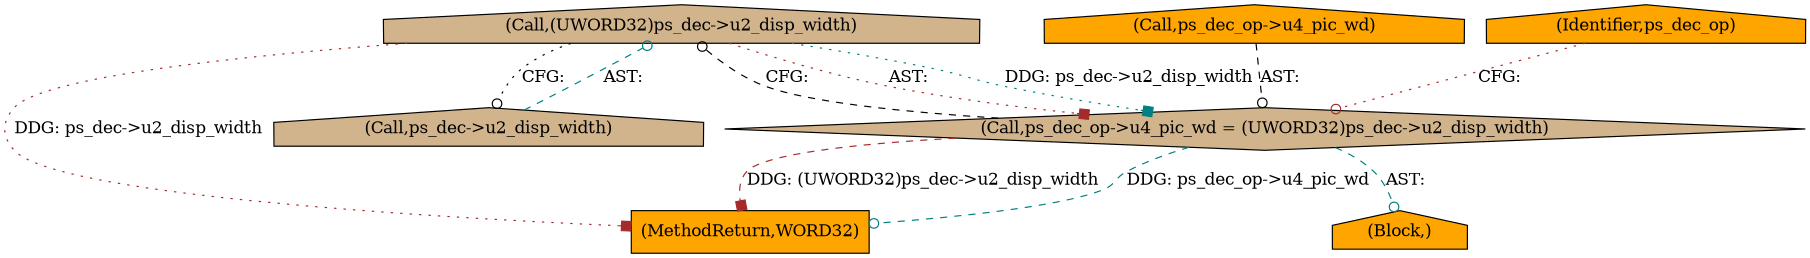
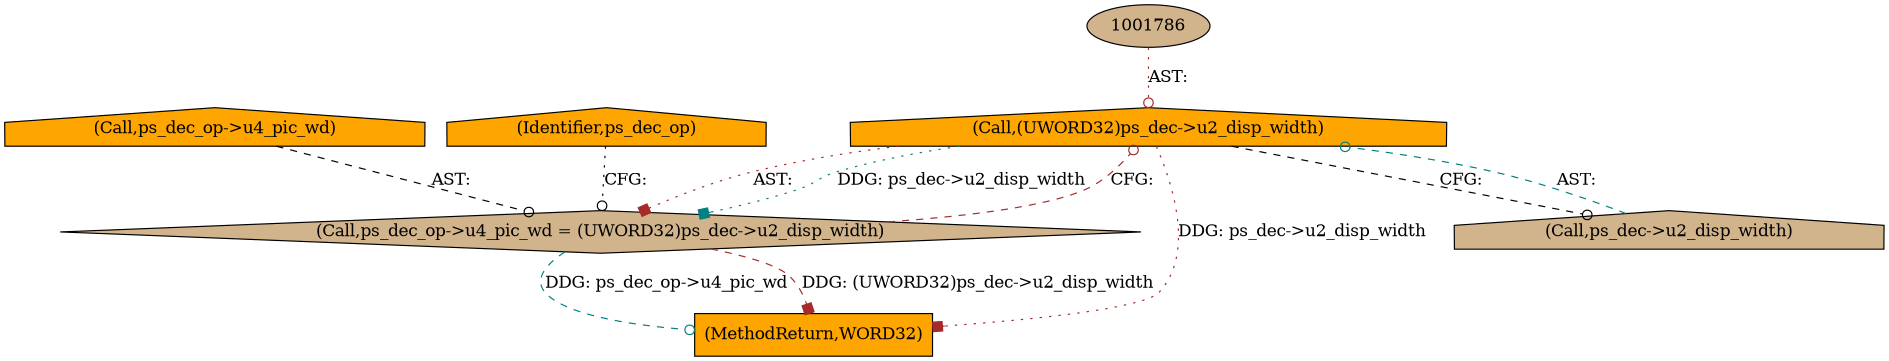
node "(Call,(UWORD32)ps_dec->u2_disp_width)": fillcolor tan -> orange
node "1001786": added
edge "(Call,(UWORD32)ps_dec->u2_disp_width)" -> "(Call,ps_dec->u2_disp_width)": style dotted -> dashed
edge "(Identifier,ps_dec_op)" -> "(Call,ps_dec_op->u4_pic_wd = (UWORD32)ps_dec->u2_disp_width)": color brown -> black
edge "(Call,ps_dec_op->u4_pic_wd = (UWORD32)ps_dec->u2_disp_width)" -> "(Call,(UWORD32)ps_dec->u2_disp_width)": color black -> brown
node "(Block,)": removed
